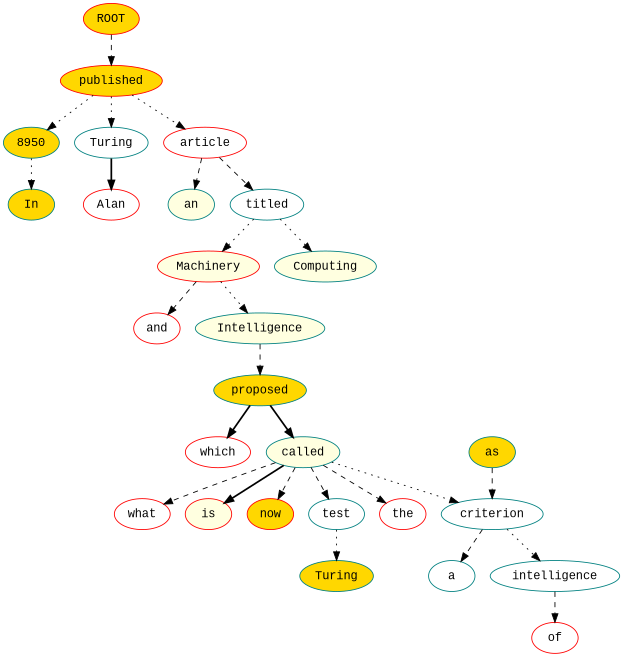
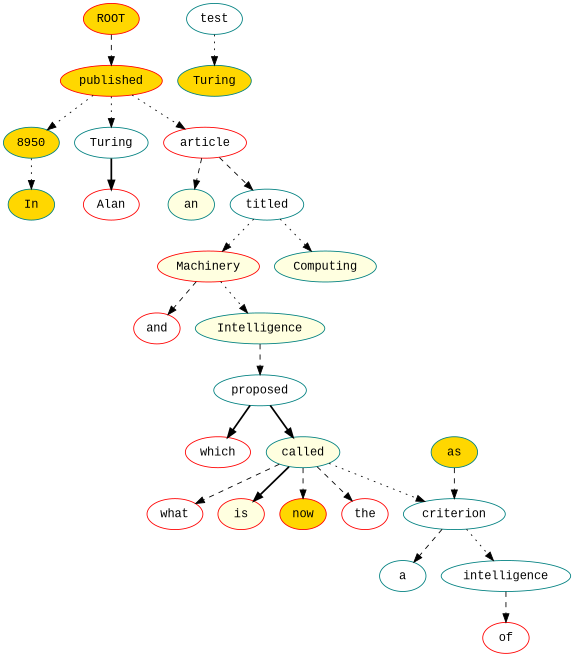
node "proposed": fillcolor gold -> white
edge "called" -> "test": removed
